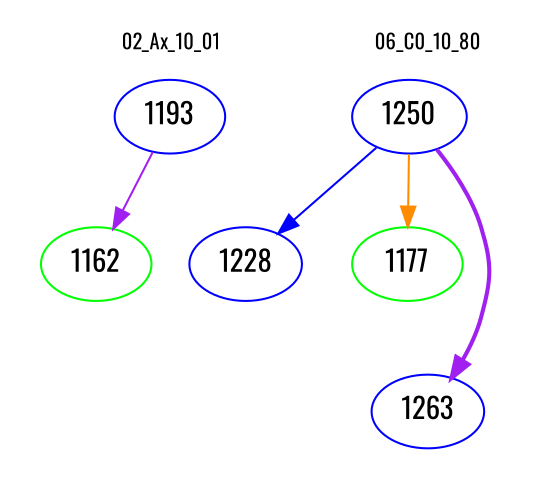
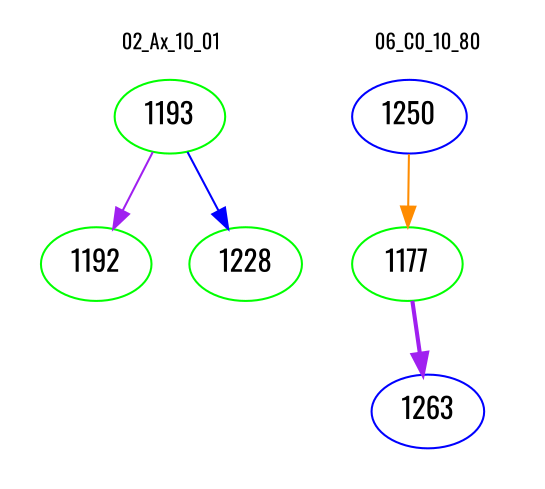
node "1193": color blue -> green
edge "1250" -> "1228": now "1193" -> "1228"
edge "1250" -> "1263": now "1177" -> "1263"
node "1162": label "1162" -> "1192"
node "1228": color blue -> green
